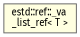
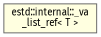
node "estd::ref::_va _list_ref< T >": label "estd::ref::_va _list_ref< T >" -> "estd::internal::_va _list_ref< T >"
